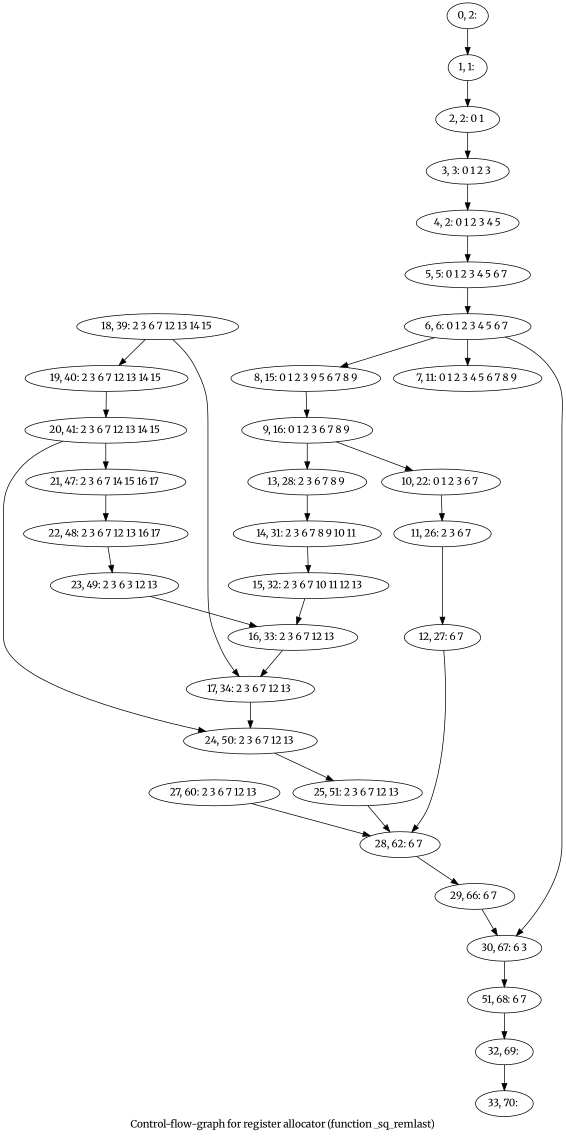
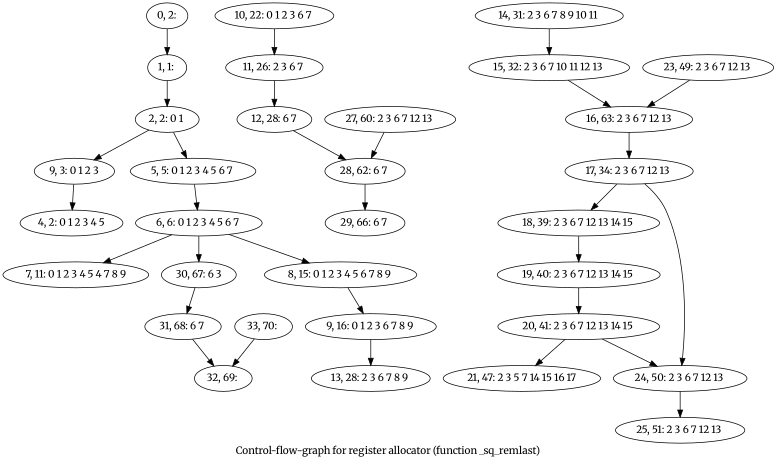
node "3, 3: 0 1 2 3": label "3, 3: 0 1 2 3" -> "9, 3: 0 1 2 3"
edge "4, 2: 0 1 2 3 4 5" -> "5, 5: 0 1 2 3 4 5 6 7": now "2, 2: 0 1" -> "5, 5: 0 1 2 3 4 5 6 7"
node "8, 15: 0 1 2 3 9 5 6 7 8 9": label "8, 15: 0 1 2 3 9 5 6 7 8 9" -> "8, 15: 0 1 2 3 4 5 6 7 8 9"
node "7, 11: 0 1 2 3 4 5 6 7 8 9": label "7, 11: 0 1 2 3 4 5 6 7 8 9" -> "7, 11: 0 1 2 3 4 5 4 7 8 9"
edge "9, 16: 0 1 2 3 6 7 8 9" -> "10, 22: 0 1 2 3 6 7": removed
node "21, 47: 2 3 6 7 14 15 16 17": label "21, 47: 2 3 6 7 14 15 16 17" -> "21, 47: 2 3 5 7 14 15 16 17"
edge "18, 39: 2 3 6 7 12 13 14 15" -> "17, 34: 2 3 6 7 12 13": reversed
edge "13, 28: 2 3 6 7 8 9" -> "14, 31: 2 3 6 7 8 9 10 11": removed
node "22, 48: 2 3 6 7 12 13 16 17": removed
node "23, 49: 2 3 6 3 12 13": label "23, 49: 2 3 6 3 12 13" -> "23, 49: 2 3 6 7 12 13"
node "16, 33: 2 3 6 7 12 13": label "16, 33: 2 3 6 7 12 13" -> "16, 63: 2 3 6 7 12 13"
node "12, 27: 6 7": label "12, 27: 6 7" -> "12, 28: 6 7"
edge "25, 51: 2 3 6 7 12 13" -> "28, 62: 6 7": removed
edge "29, 66: 6 7" -> "30, 67: 6 3": removed
node "51, 68: 6 7": label "51, 68: 6 7" -> "31, 68: 6 7"
edge "32, 69:" -> "33, 70:": reversed
